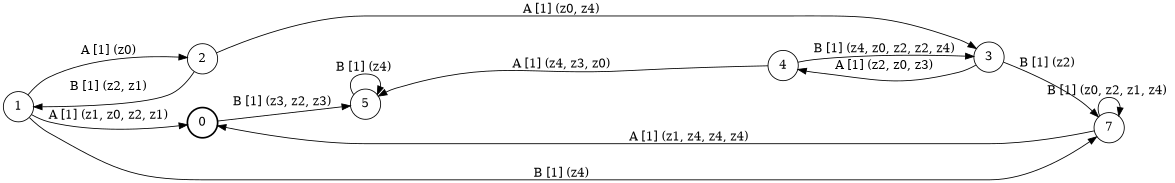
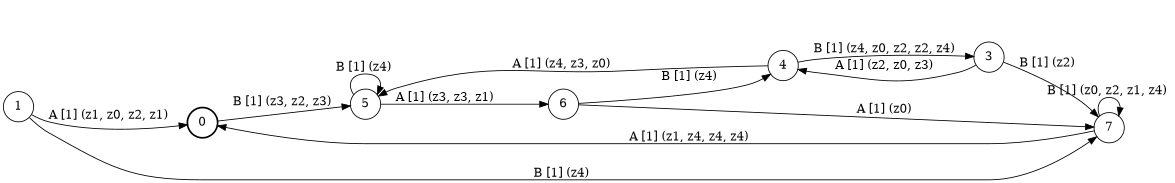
node "2": removed
node "6": added
